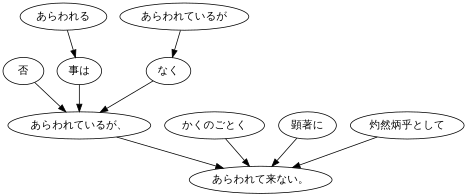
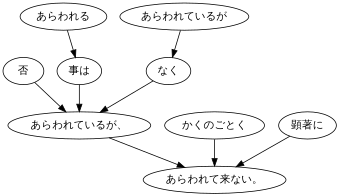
node "灼然炳乎として": removed
